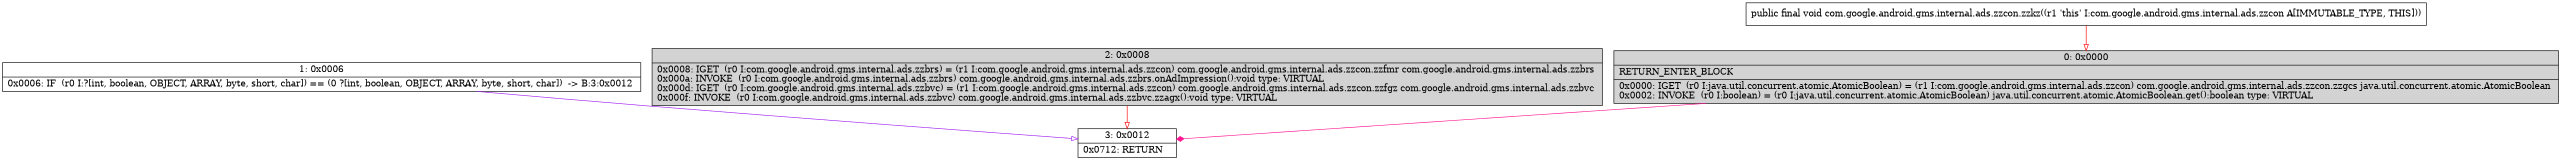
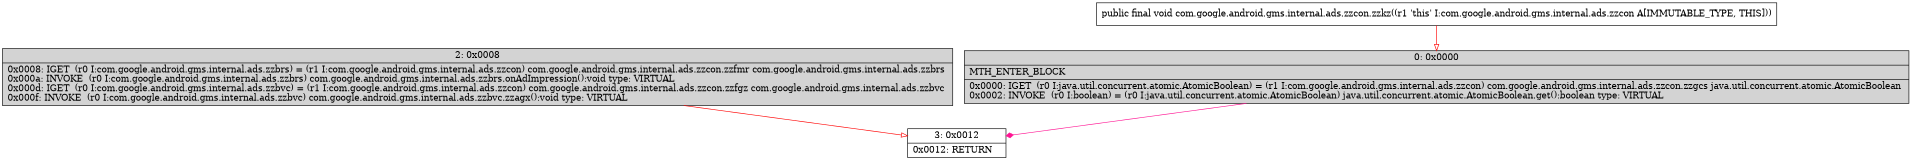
node "0: 0x0000": text "RETURN_ENTER_BLOCK" -> "MTH_ENTER_BLOCK"
node "1: 0x0006": removed
node "3: 0x0012": text "0x0712: RETURN" -> "0x0012: RETURN"
